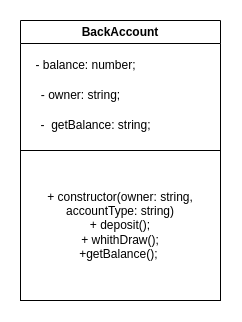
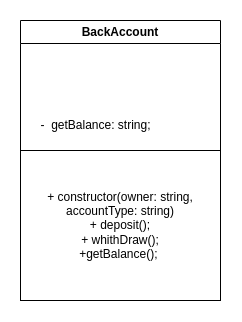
node "- balance: number;": removed
node "- owner: string;": removed
